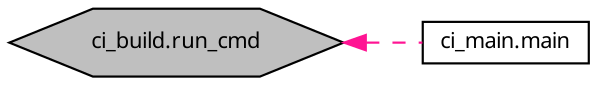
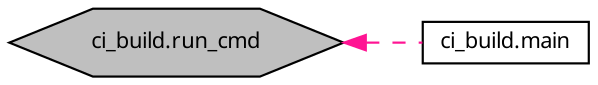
node "ci_main.main": label "ci_main.main" -> "ci_build.main"
